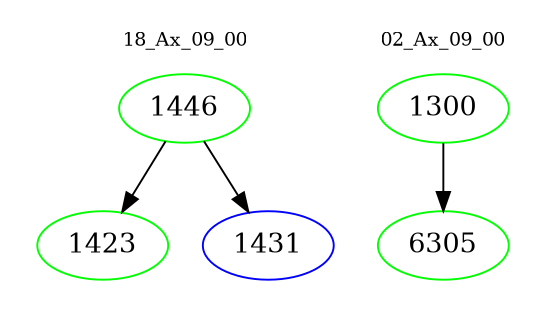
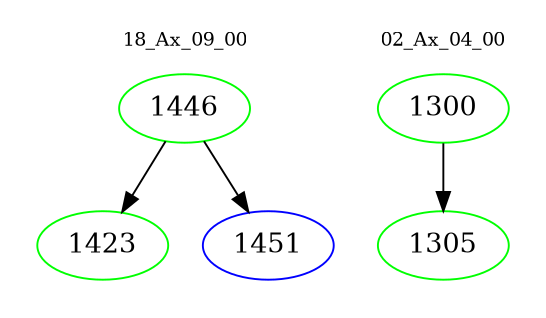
cluster "02_Ax_09_00": label "02_Ax_09_00" -> "02_Ax_04_00"
node "1431": label "1431" -> "1451"
node "6305": label "6305" -> "1305"
